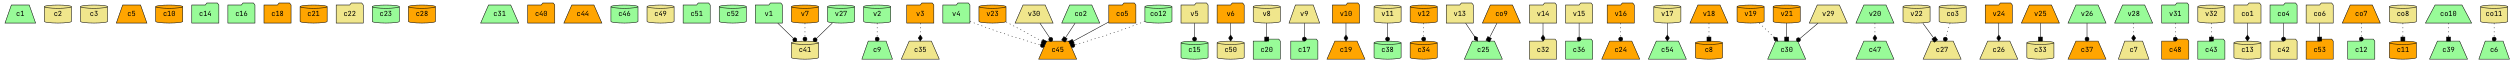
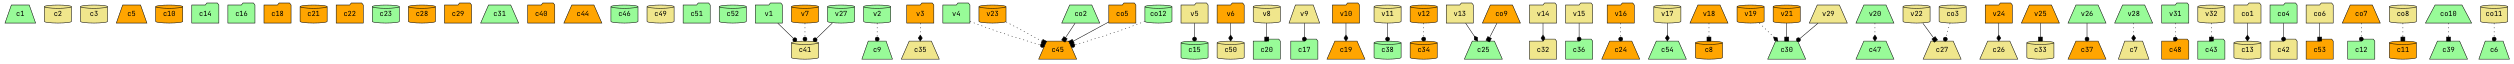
node "c22": fillcolor khaki -> orange
node "c29": added
node "v30": removed
